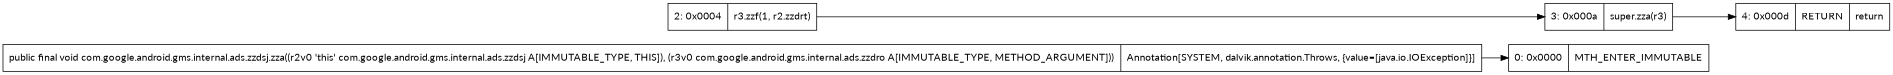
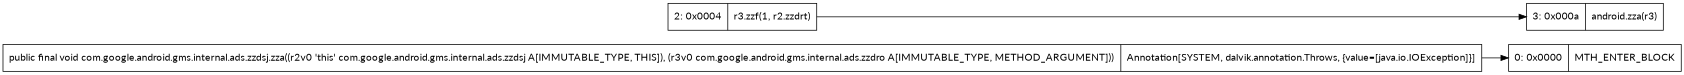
node "3: 0x000a": text "super.zza(r3)" -> "android.zza(r3)"
node "4: 0x000d": removed
node "0: 0x0000": text "MTH_ENTER_IMMUTABLE" -> "MTH_ENTER_BLOCK"
